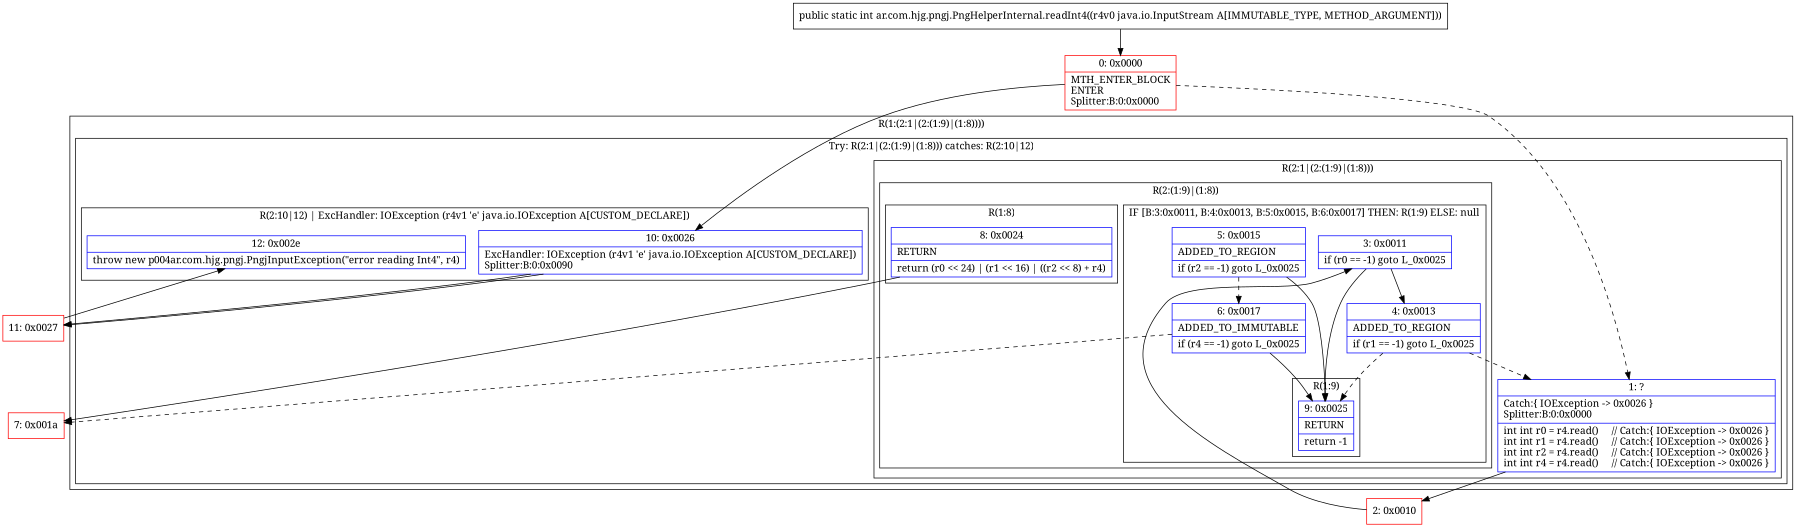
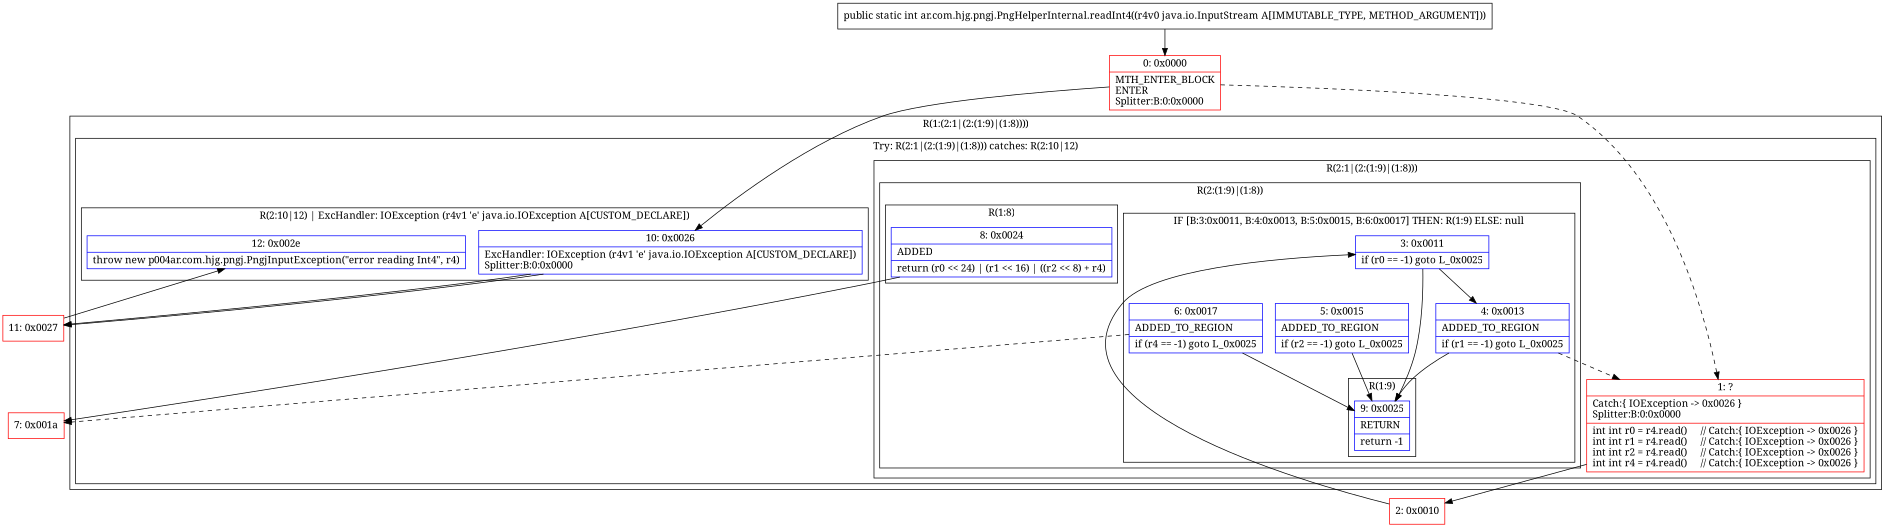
node "8: 0x0024": text "RETURN" -> "ADDED"
node "10: 0x0026": text "Splitter:B:0:0x0090" -> "Splitter:B:0:0x0000"
edge "5: 0x0015" -> "6: 0x0017": removed
node "6: 0x0017": text "ADDED_TO_IMMUTABLE" -> "ADDED_TO_REGION"
edge "4: 0x0013" -> "9: 0x0025": style dashed -> solid
node "1: ?": color blue -> red
